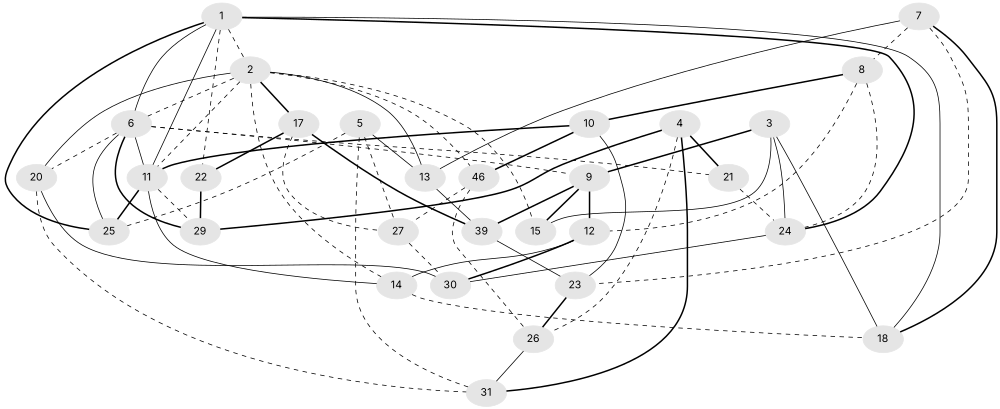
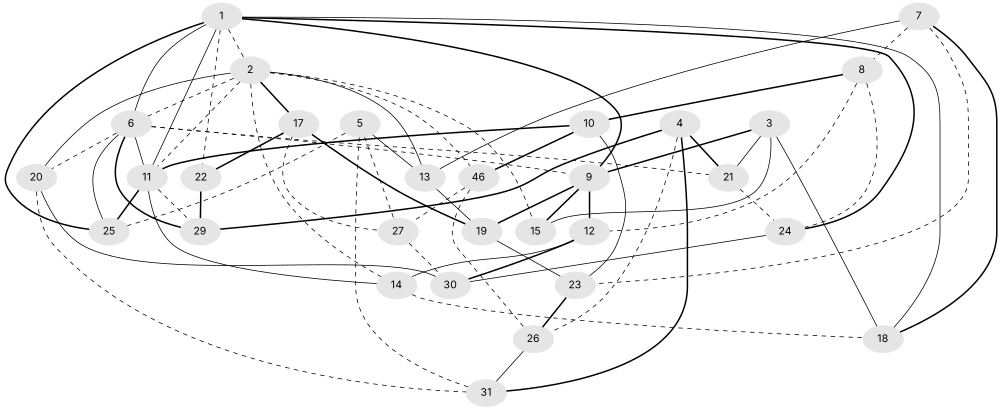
edge "1" -- "9": added
edge "3" -- "24": now "3" -- "21"
node "39": label "39" -> "19"
